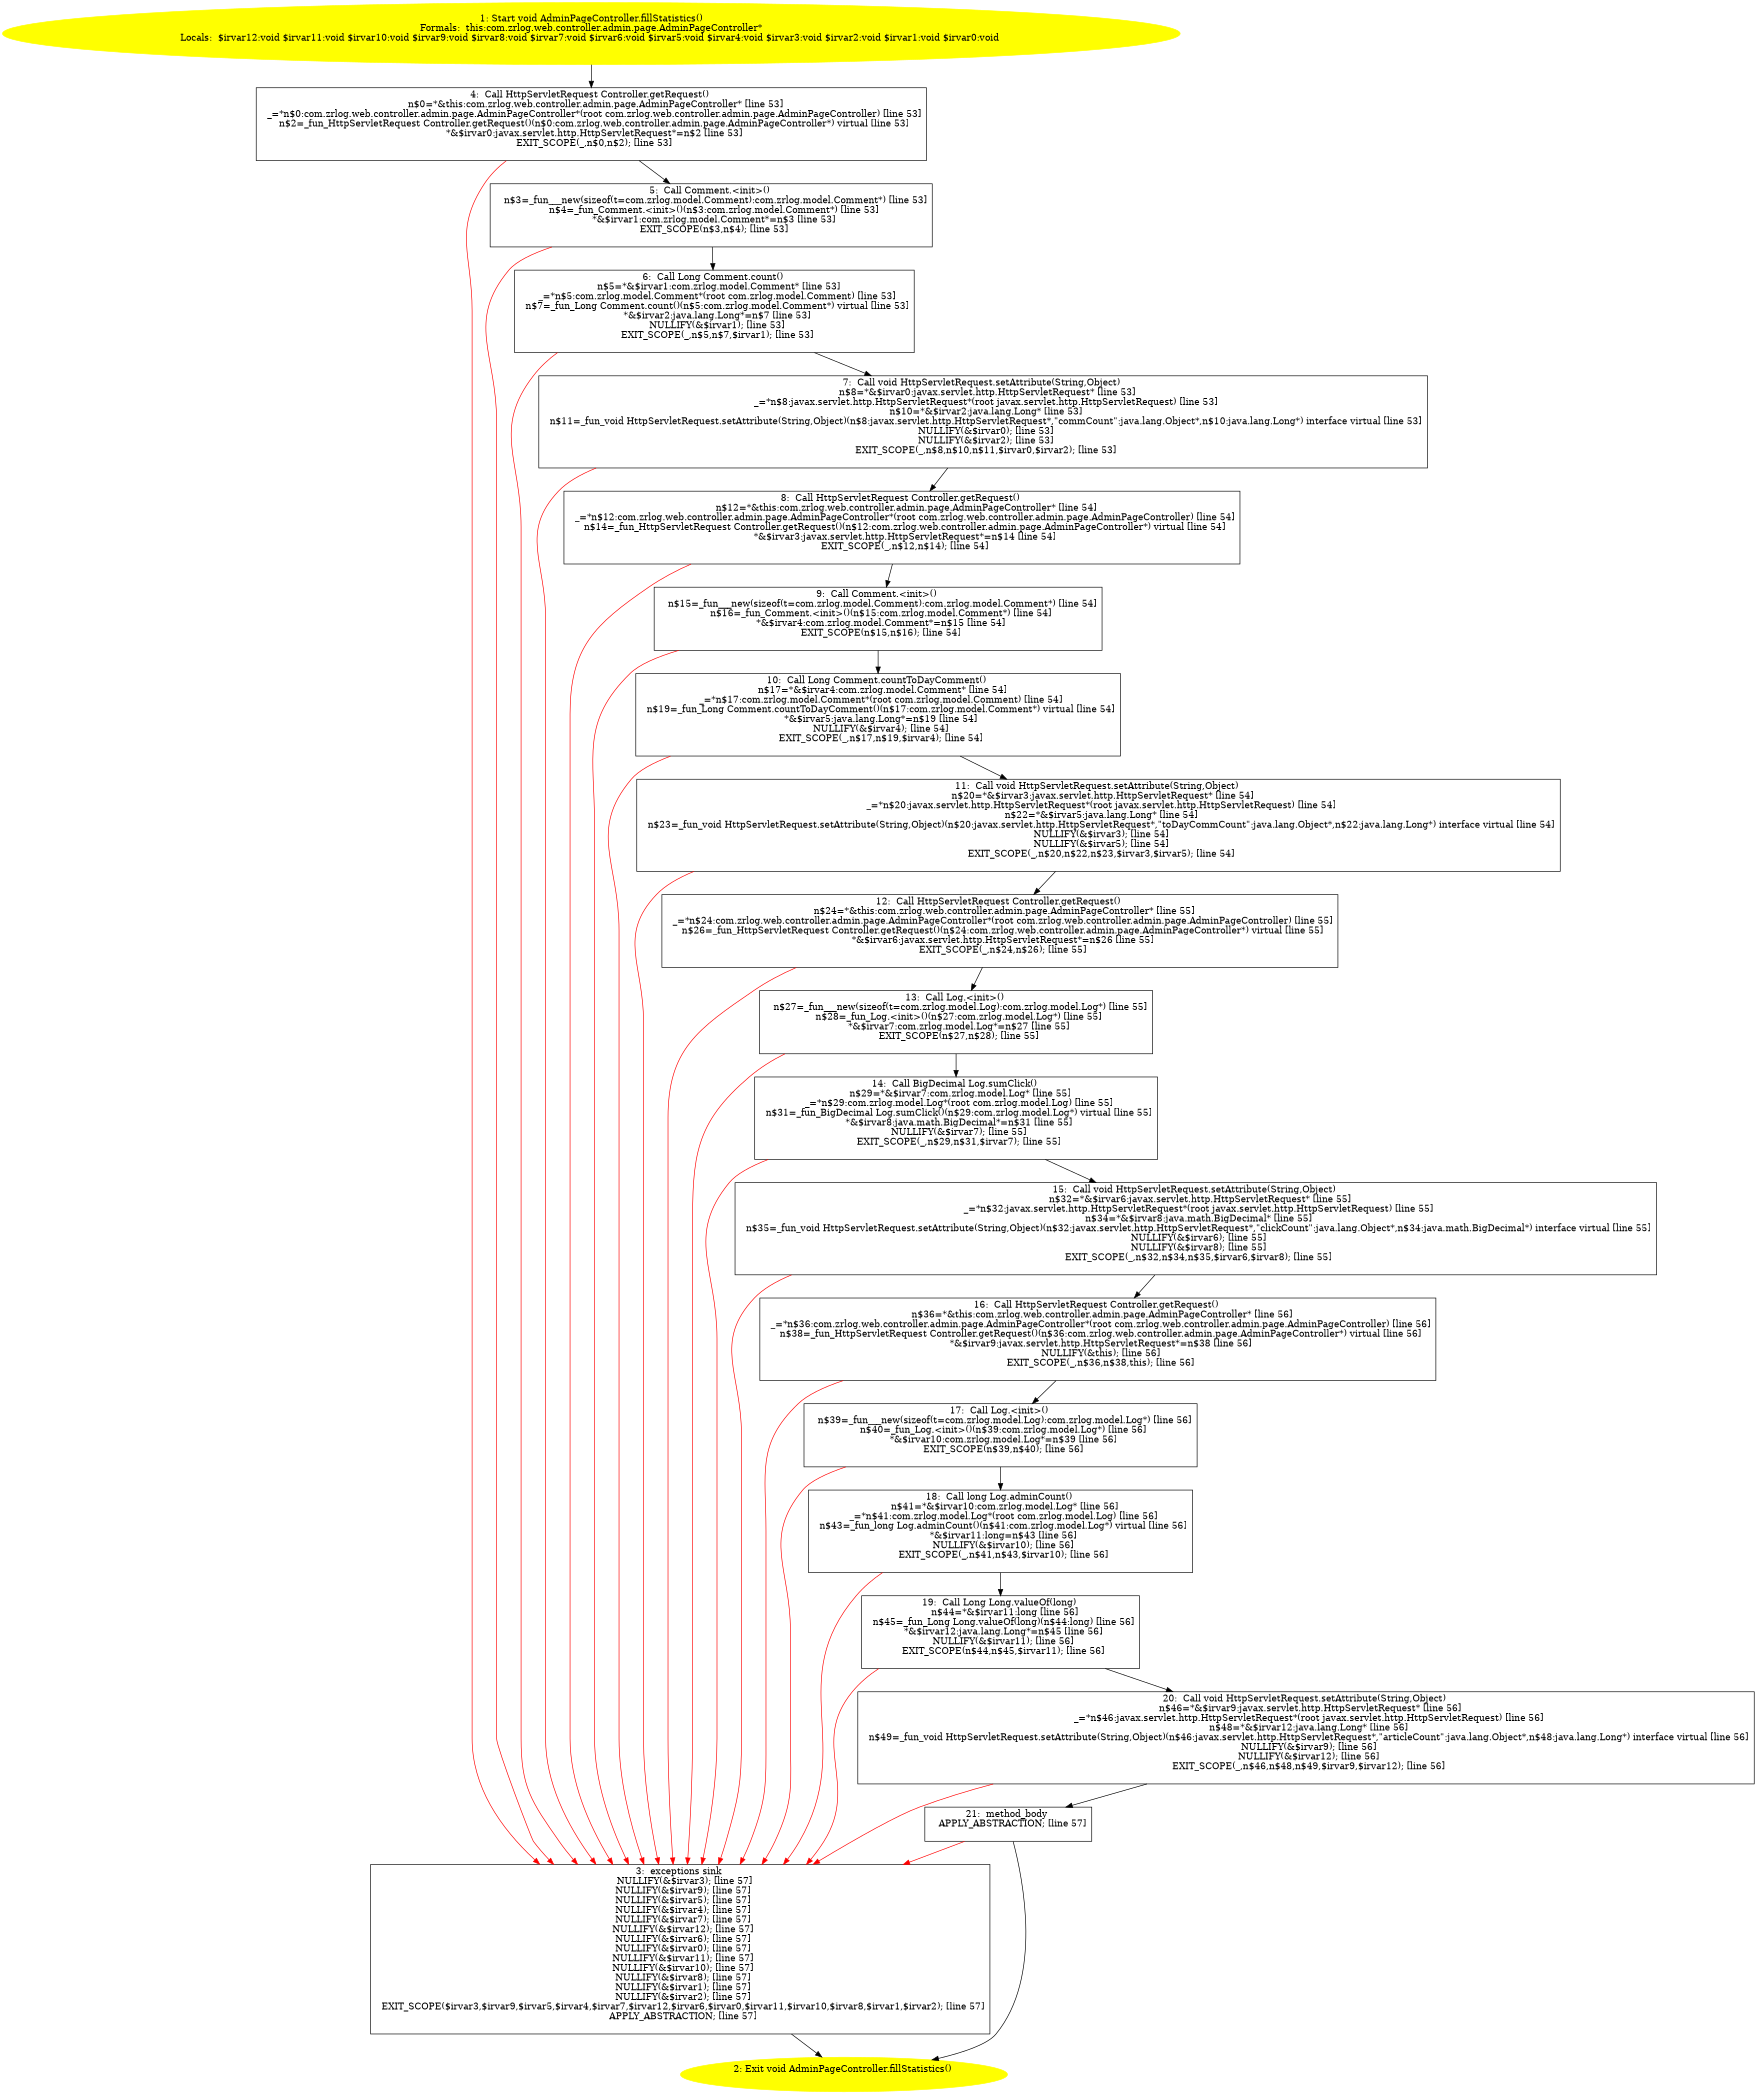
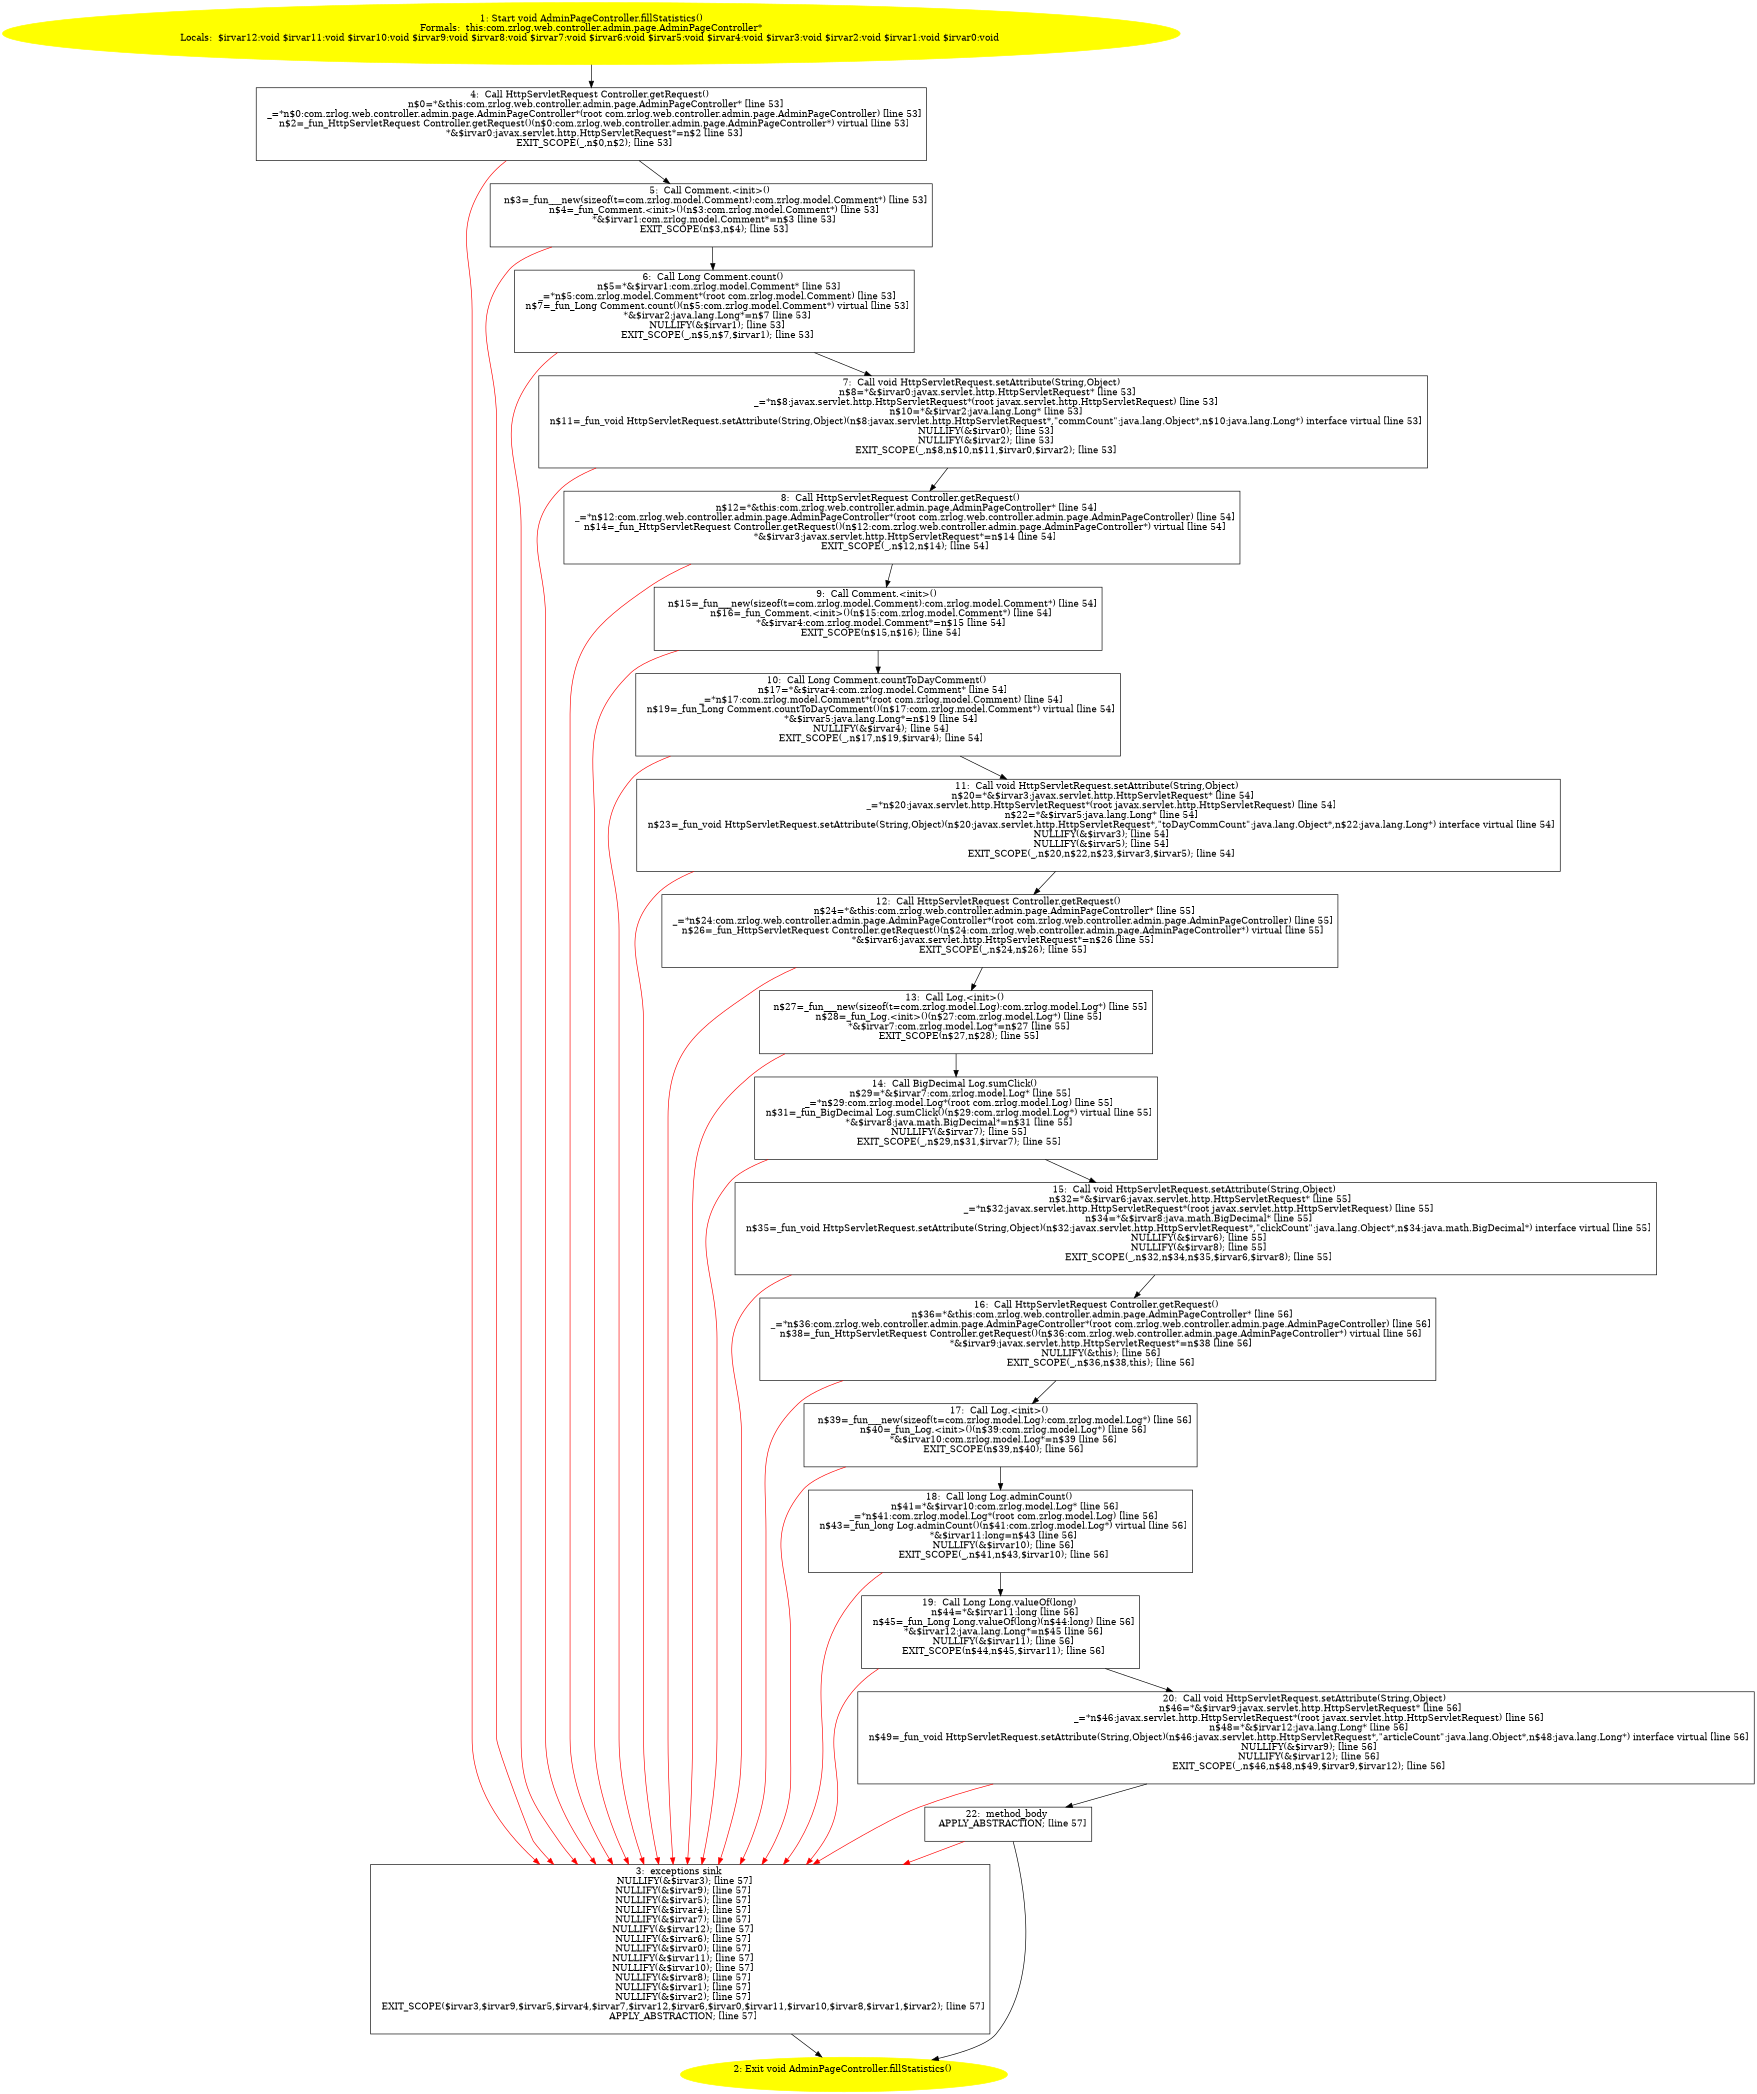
node "21:  method_body APPLY_ABSTRACTION; [line 57]": label "21:  method_body APPLY_ABSTRACTION; [line 57]" -> "22:  method_body APPLY_ABSTRACTION; [line 57]"
